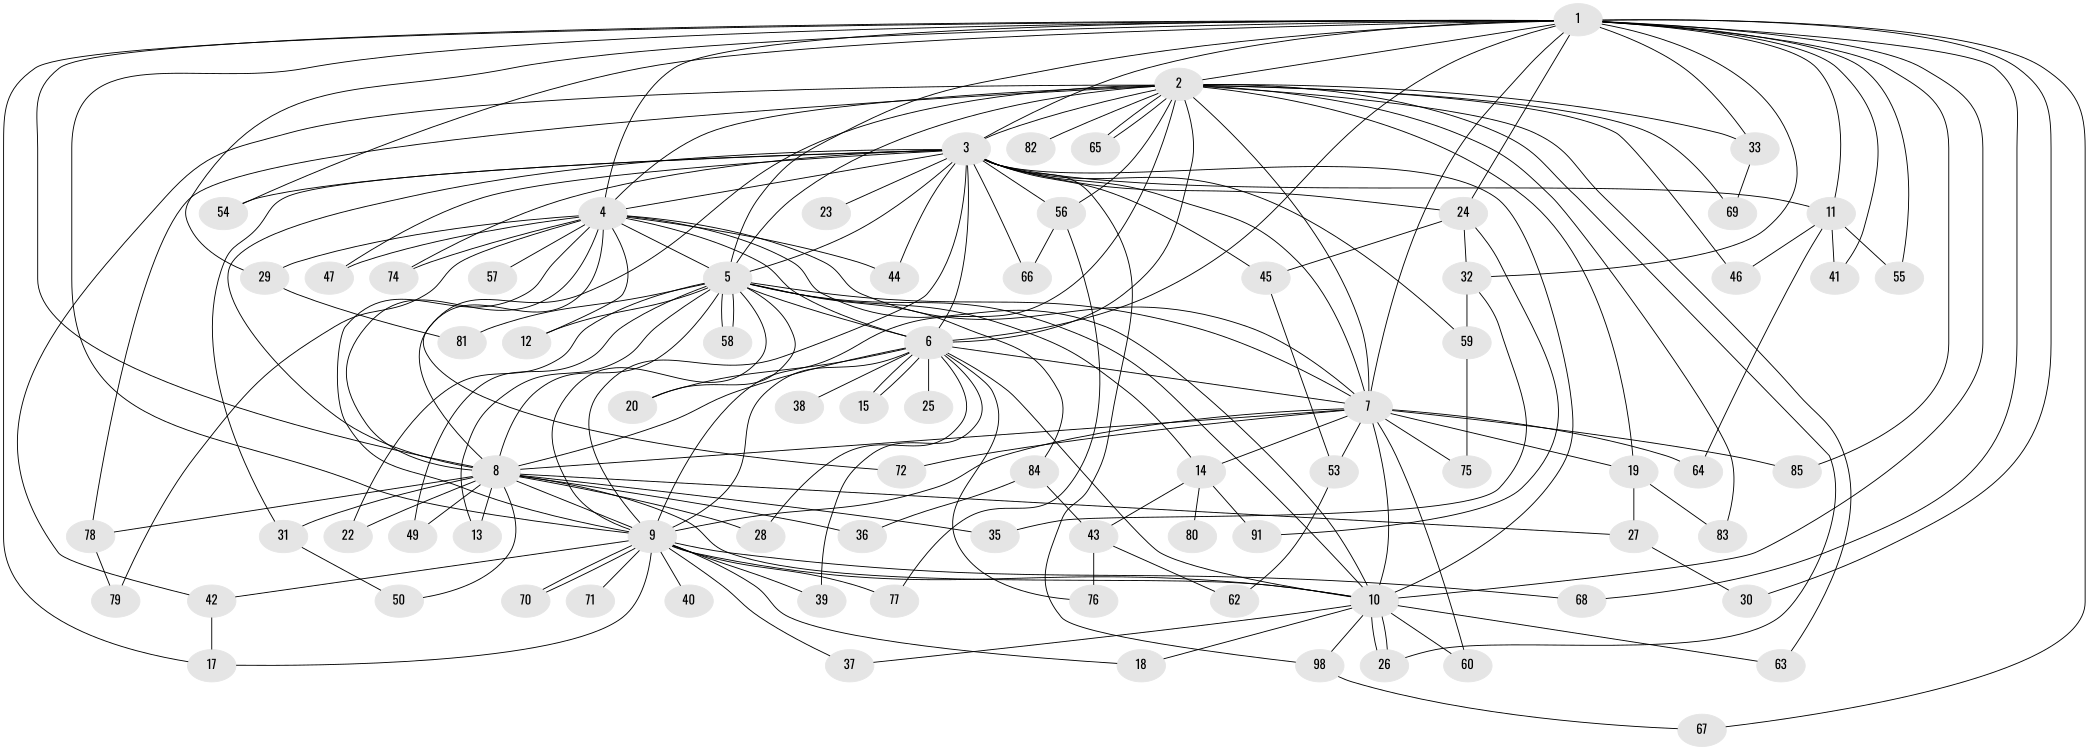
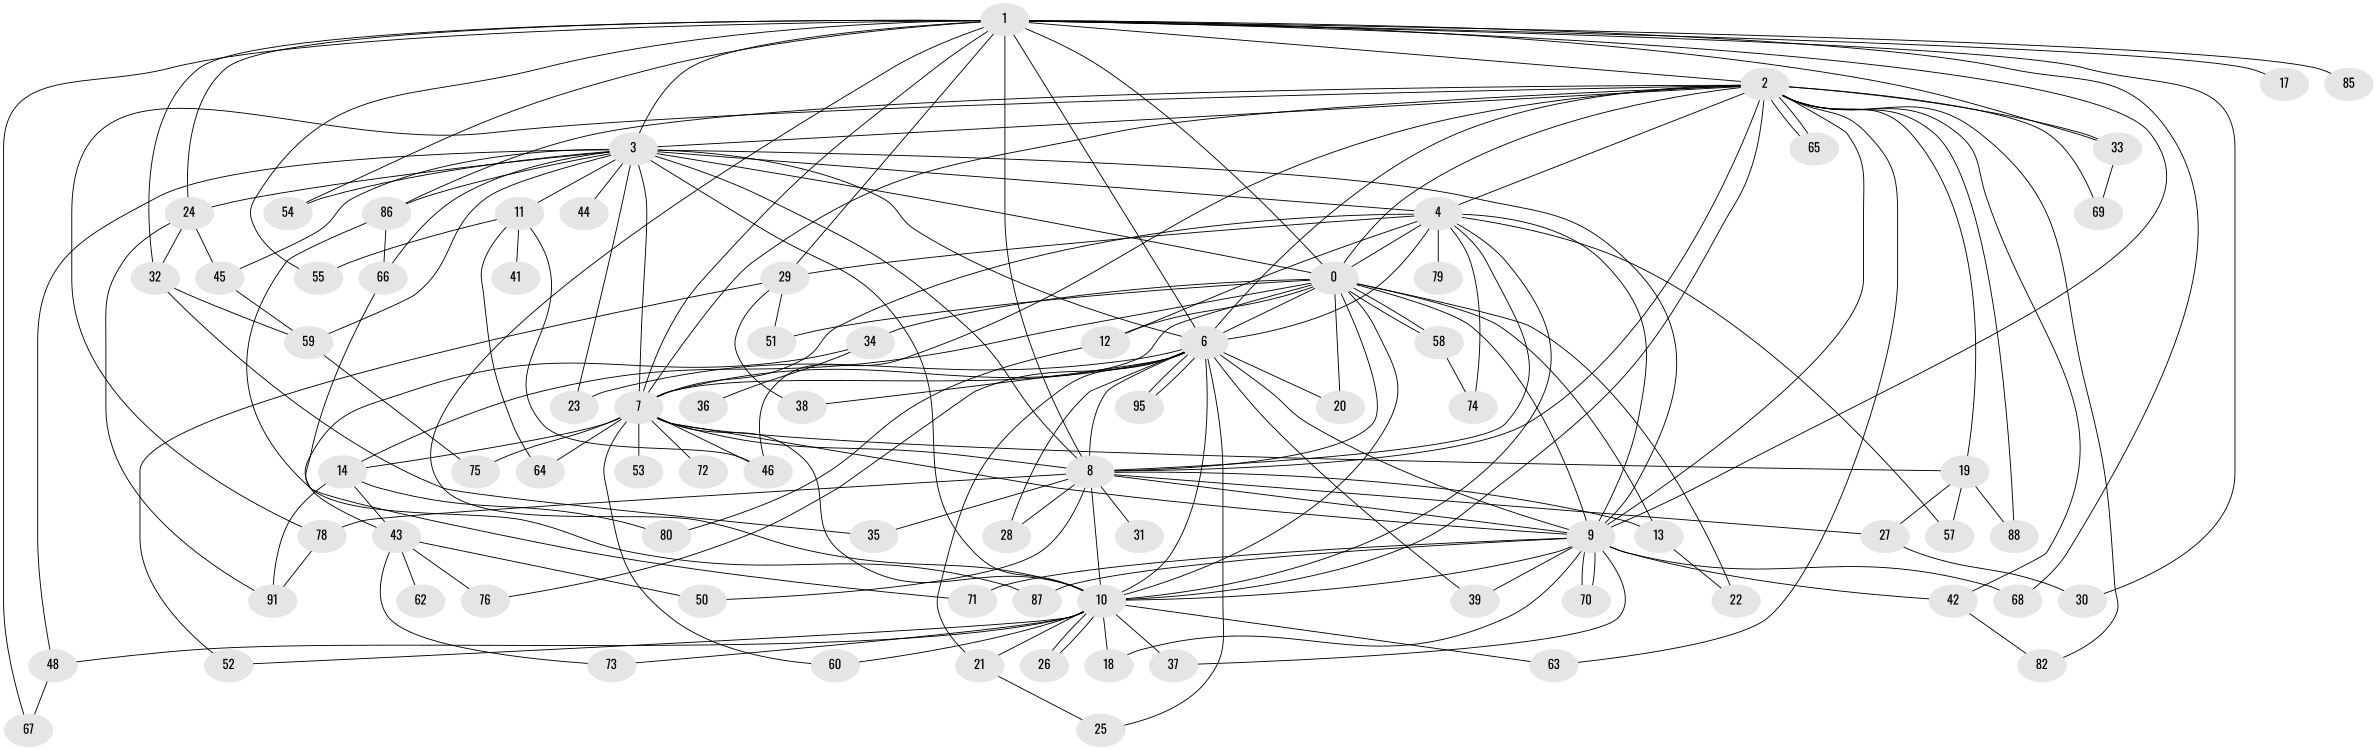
edge "1" -- "4": removed
edge "1" -- "11": removed
edge "1" -- "41": removed
edge "3" -- "74": now "58" -- "74"
edge "3" -- "31": removed
node "56": label "56" -> "86"
edge "4" -- "44": removed
node "47": removed
node "5": label "5" -> "0"
node "81": label "81" -> "51"
edge "29" -- "38": added
edge "6" -- "23": added
edge "45" -- "53": now "45" -- "59"
edge "2" -- "26": now "2" -- "10"
node "15": label "15" -> "95"
edge "4" -- "72": removed
edge "12" -- "80": added
edge "7" -- "85": now "7" -- "46"
node "84": label "84" -> "34"
edge "8" -- "36": removed
edge "19" -- "57": added
edge "8" -- "22": now "13" -- "22"
node "49": removed
node "83": label "83" -> "88"
edge "66" -- "71": added
edge "53" -- "62": removed
edge "78" -- "79": now "78" -- "91"
edge "31" -- "50": now "43" -- "50"
node "40": removed
node "77": label "77" -> "87"
edge "42" -- "17": now "42" -- "82"
edge "9" -- "17": removed
node "52": added
node "73": added
node "21": added
node "98": label "98" -> "48"
